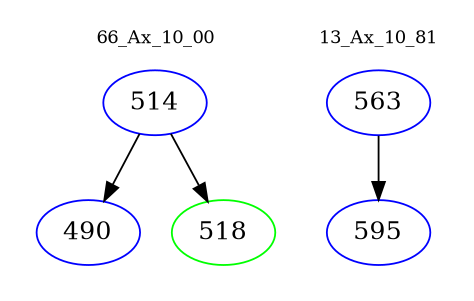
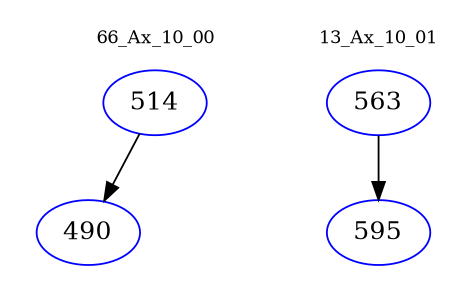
cluster "13_Ax_10_81": label "13_Ax_10_81" -> "13_Ax_10_01"
node "518": removed
